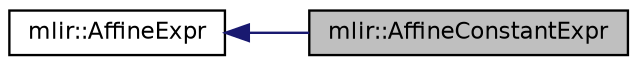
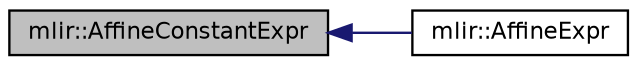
edge "mlir::AffineConstantExpr" -> "mlir::AffineExpr": reversed
